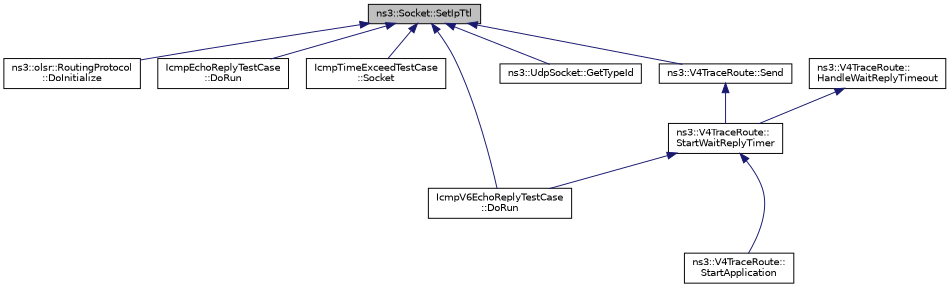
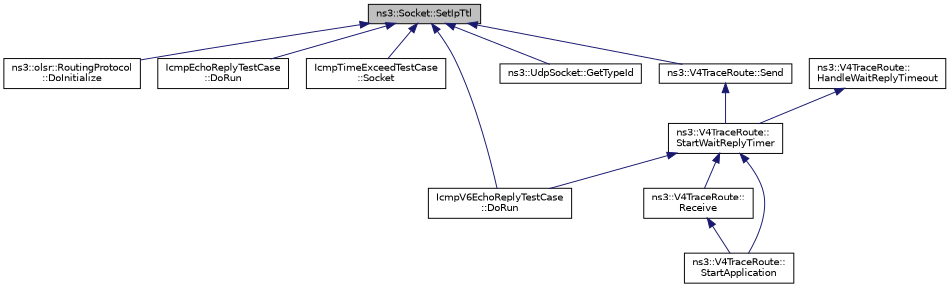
node "ns3::V4TraceRoute:: Receive": added
